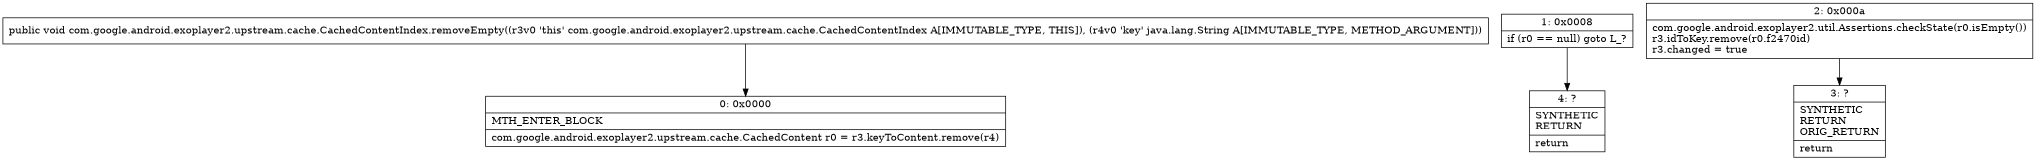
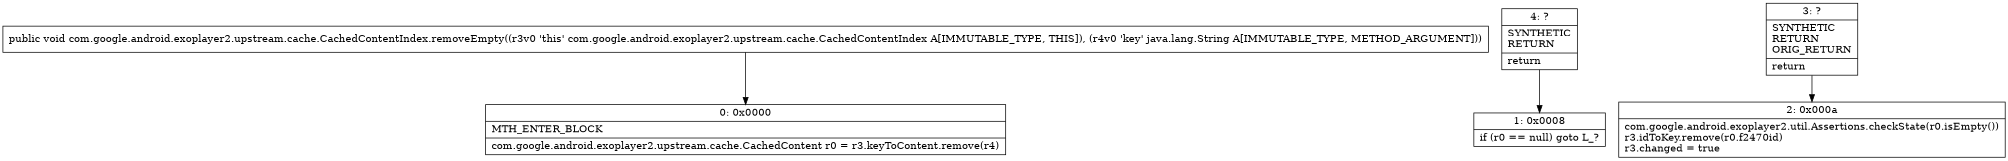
edge "1: 0x0008" -> "4: ?": reversed
edge "2: 0x000a" -> "3: ?": reversed
